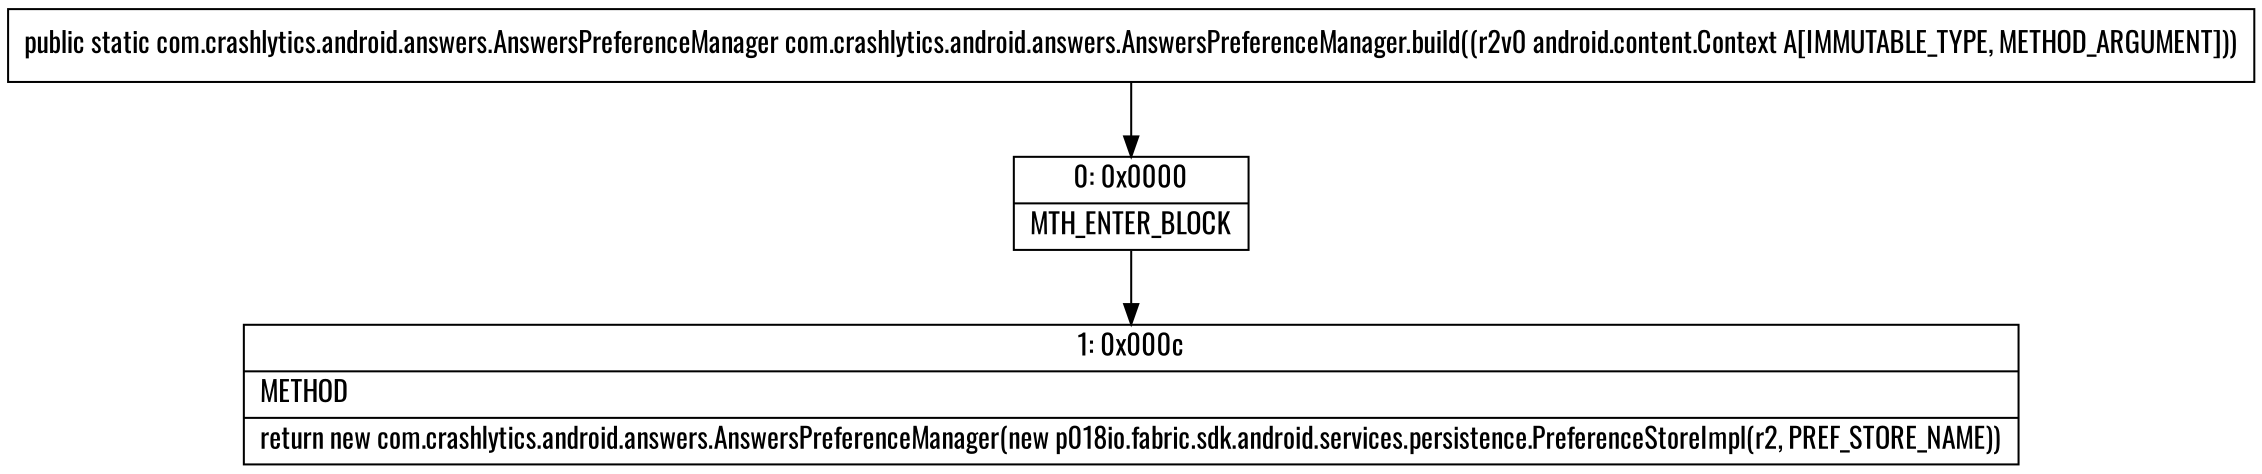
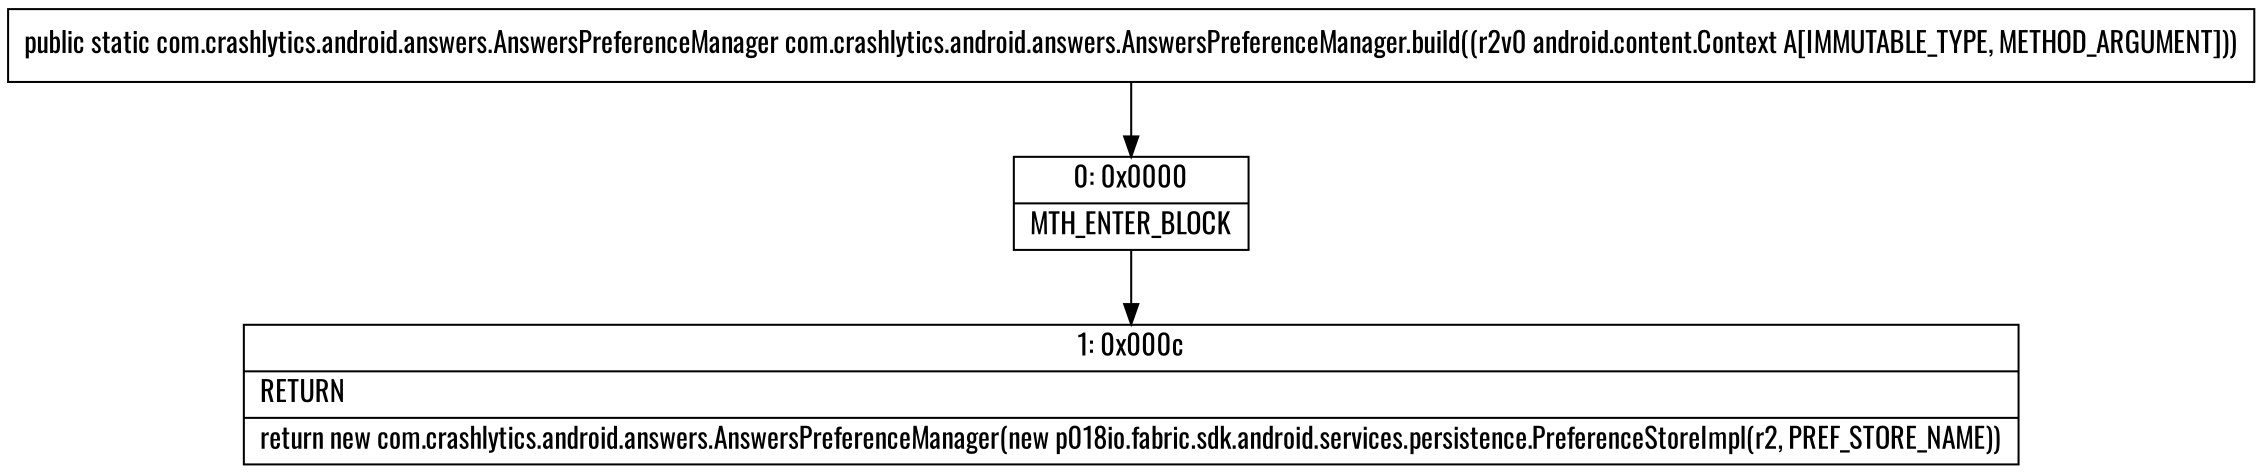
node "1: 0x000c": text "METHOD" -> "RETURN"
